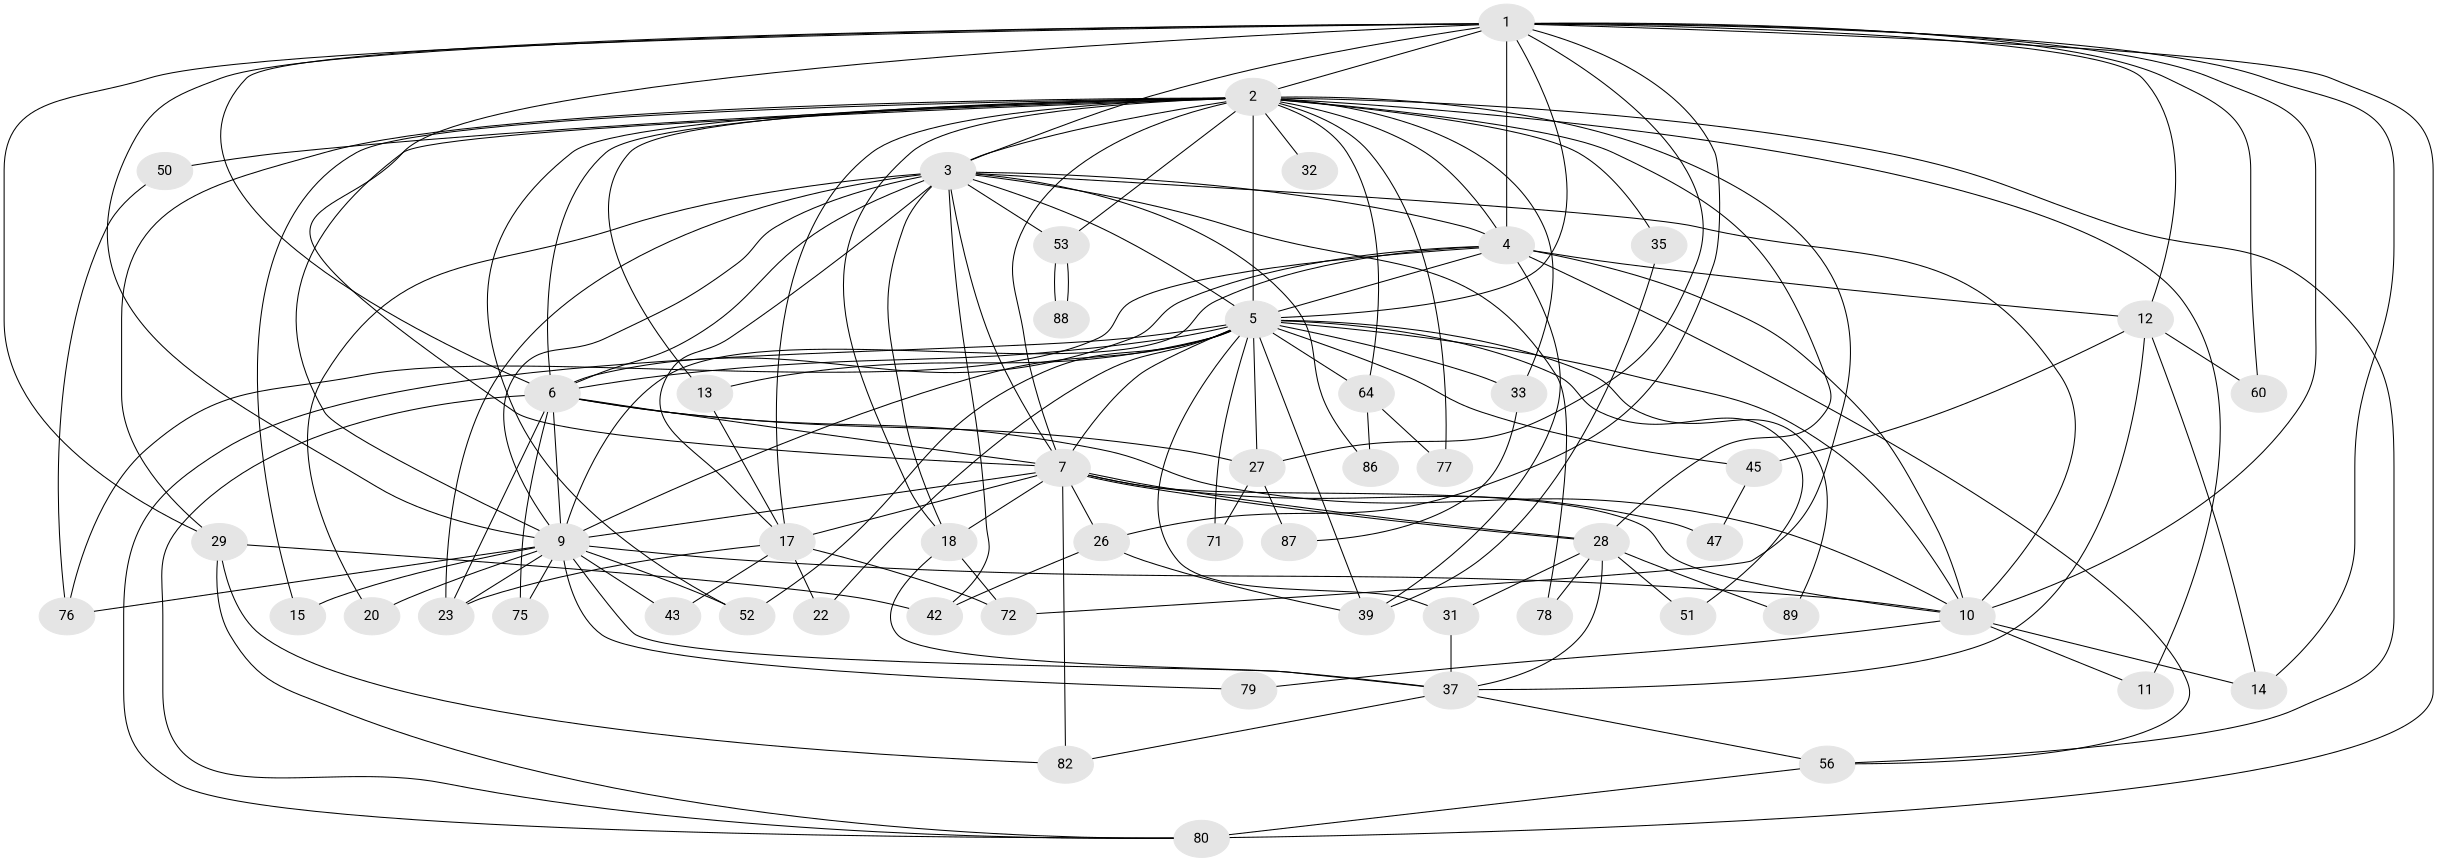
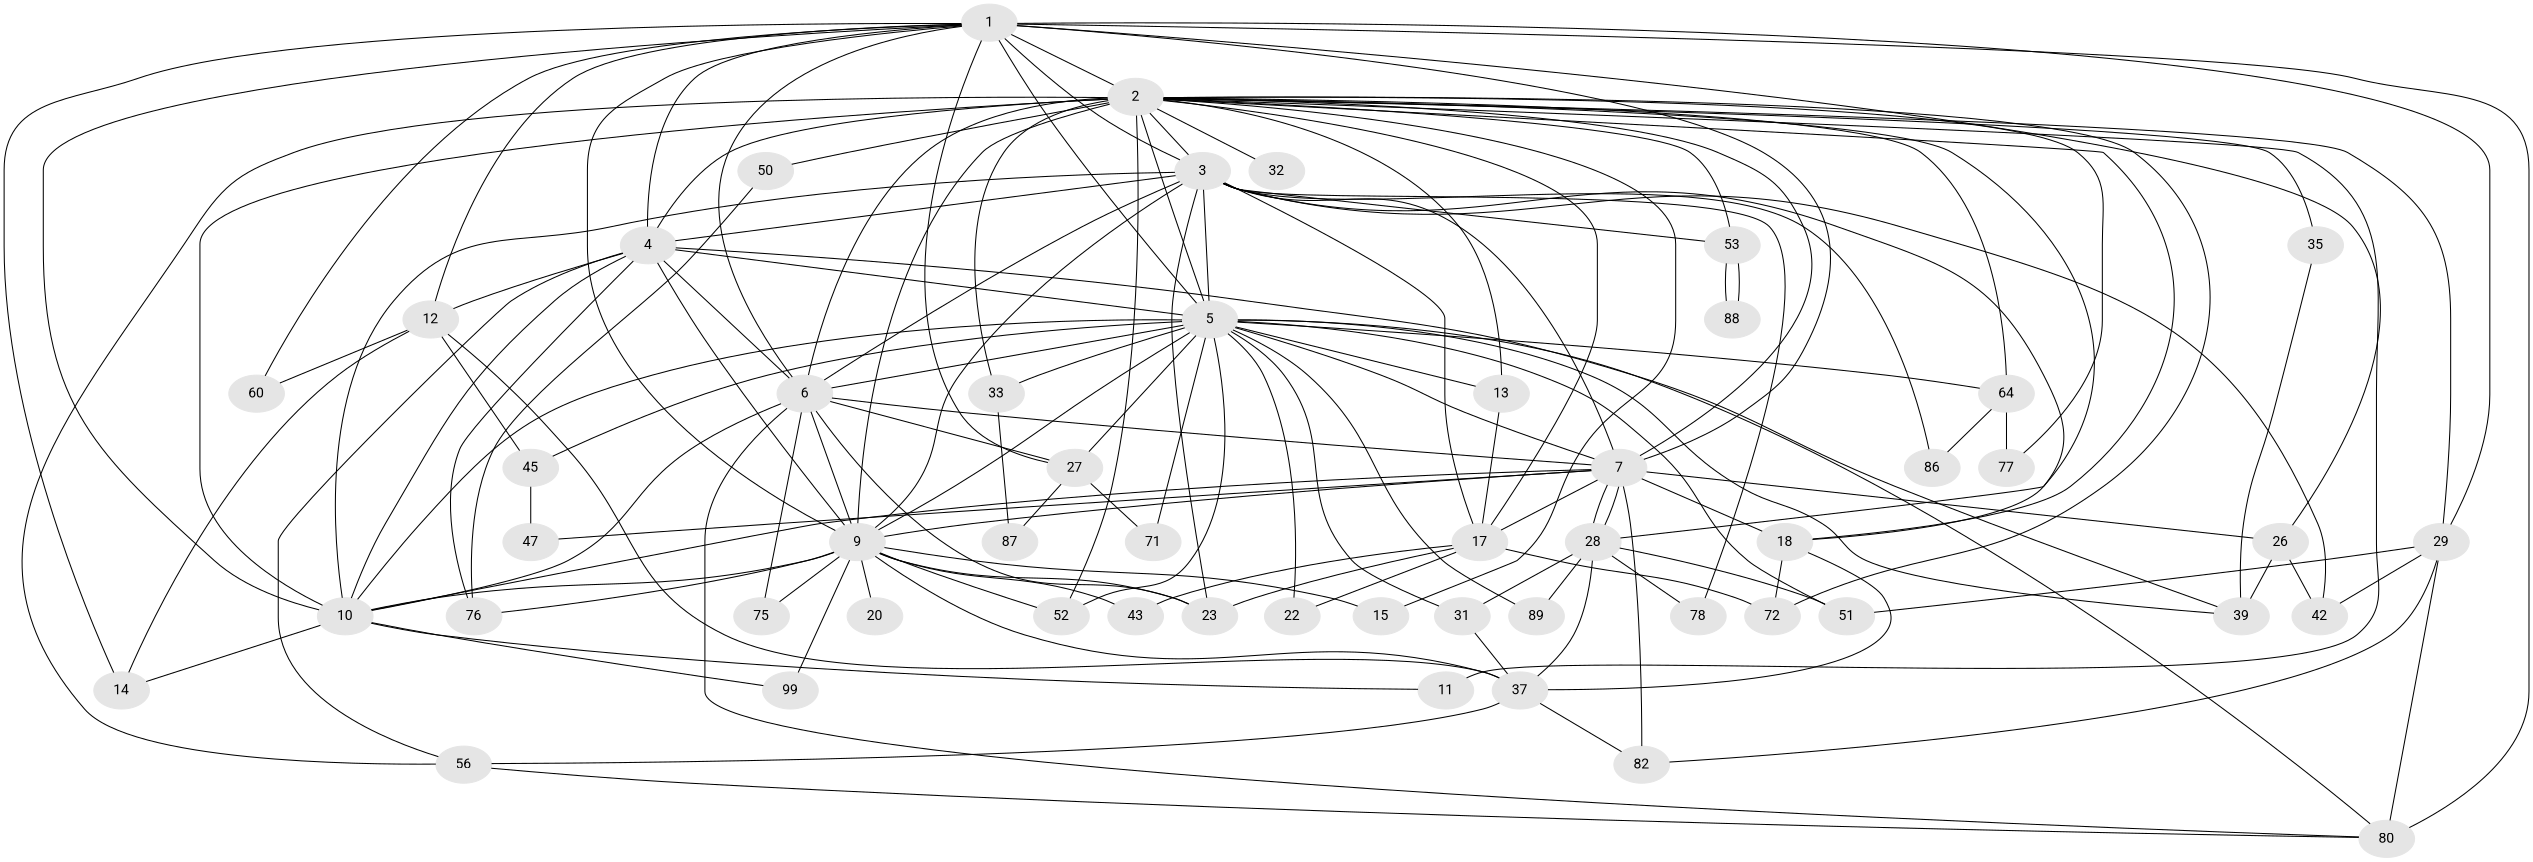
edge "2" -- "10": added
edge "3" -- "20": removed
edge "29" -- "51": added
node "79": label "79" -> "99"
